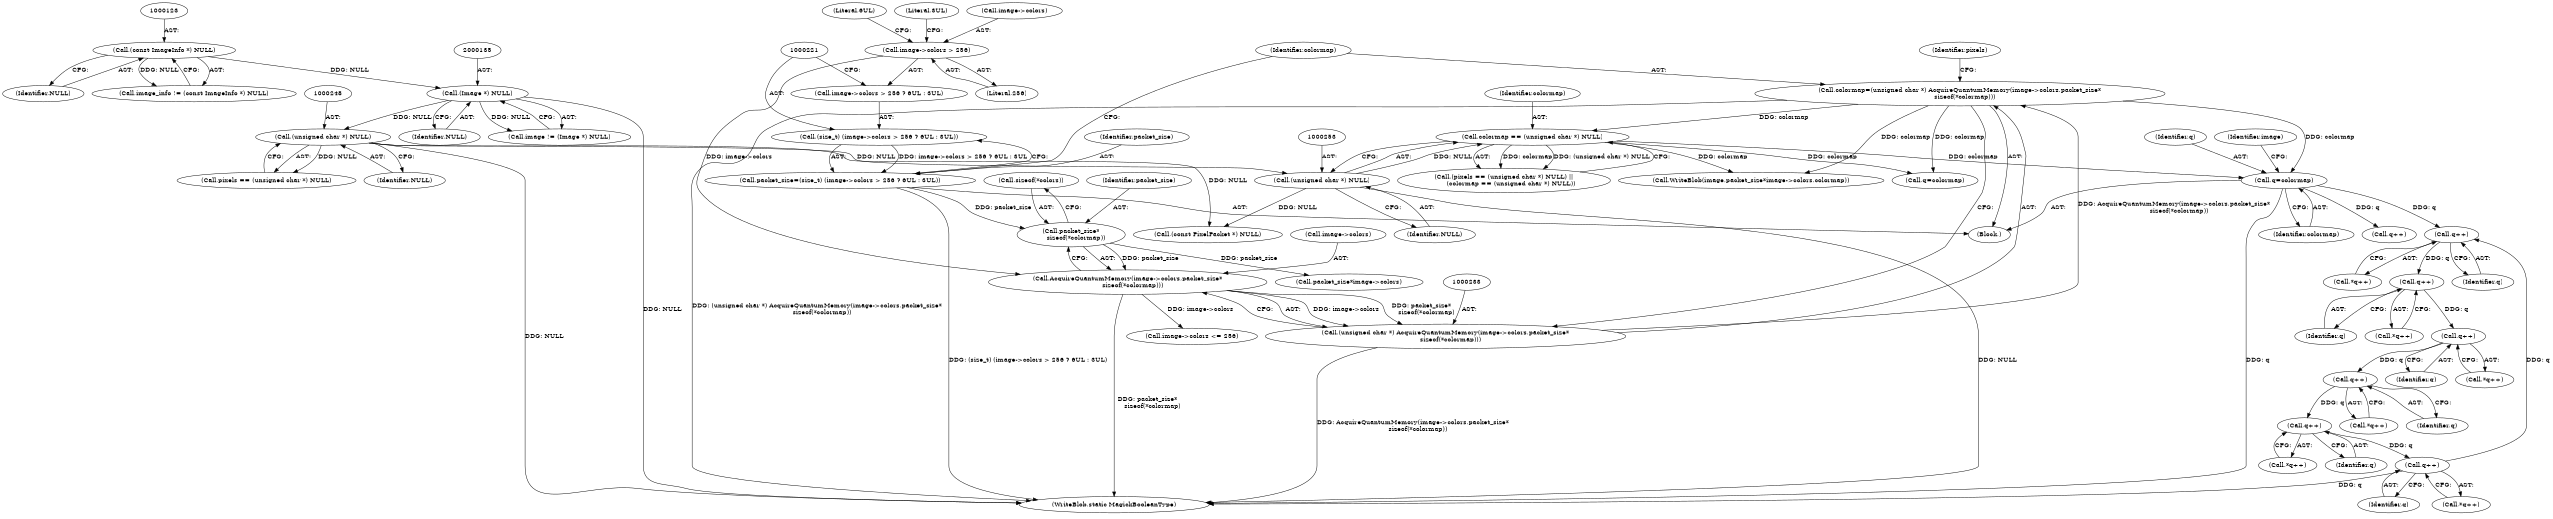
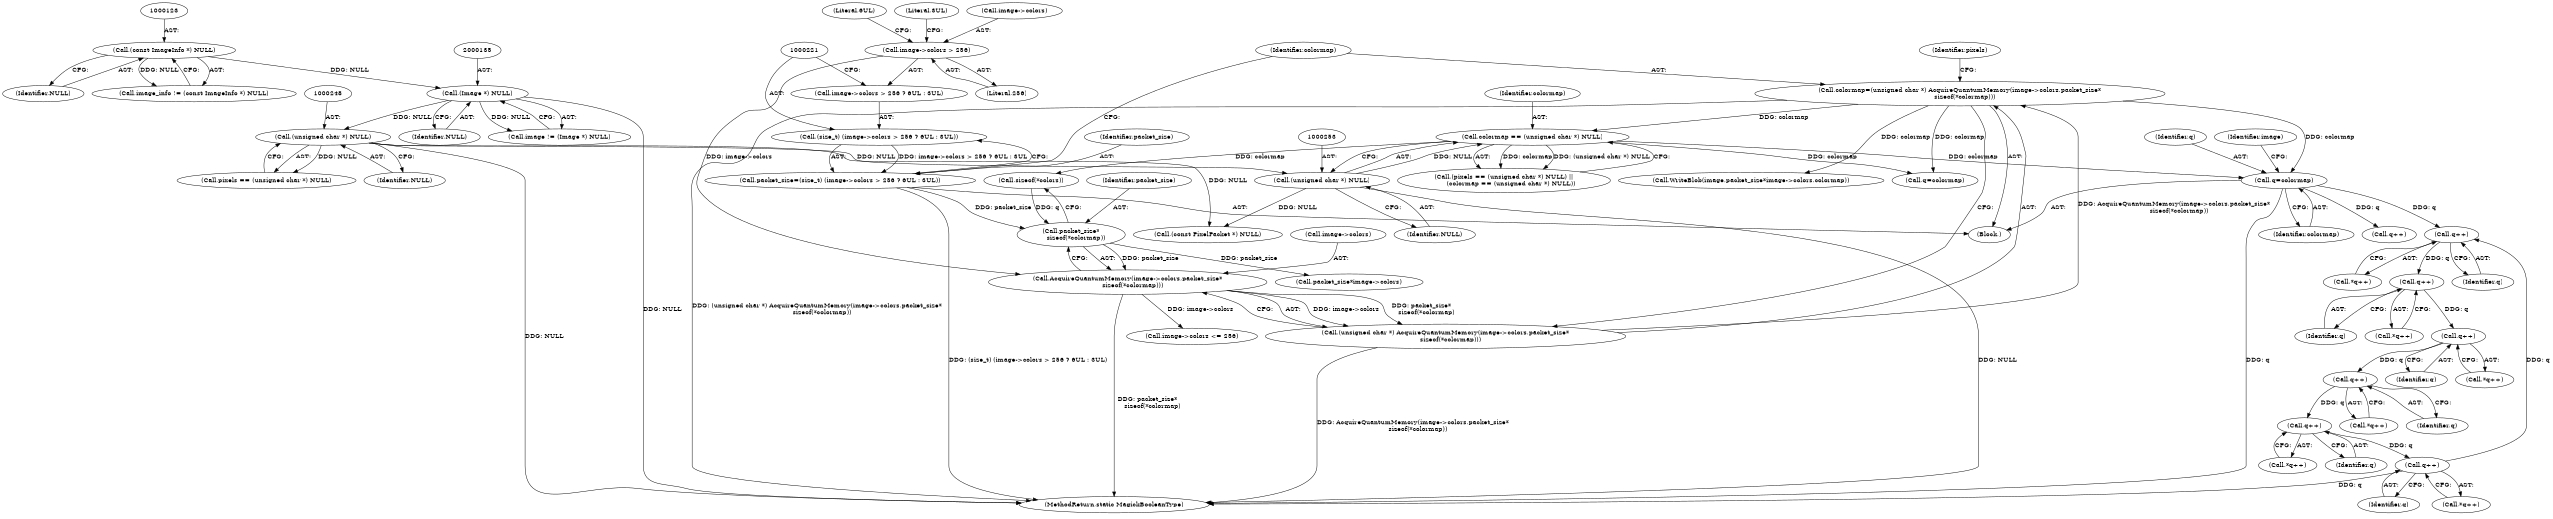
edge "(Call,colormap == (unsigned char *) NULL)" -> "(Call,WriteBlob(image,packet_size*image->colors,colormap))": now "(Call,colormap == (unsigned char *) NULL)" -> "(Call,sizeof(*colors))"
edge "(Call,sizeof(*colors))" -> "(Call,packet_size* sizeof(*colormap))": label "AST: " -> "DDG: q"
node "1000233": removed
node "(WriteBlob,static MagickBooleanType)": label "(WriteBlob,static MagickBooleanType)" -> "(MethodReturn,static MagickBooleanType)"
